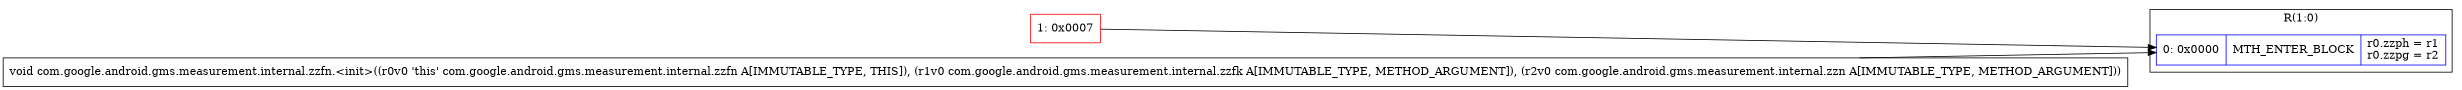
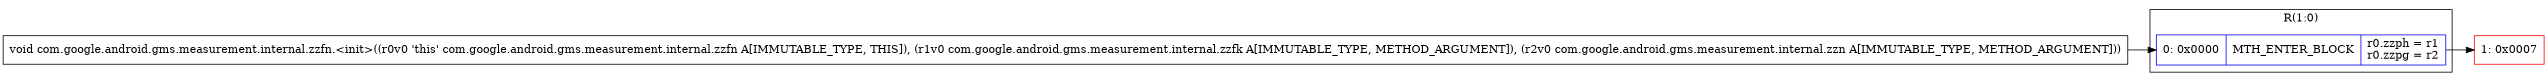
edge "1: 0x0007" -> "0: 0x0000": reversed
